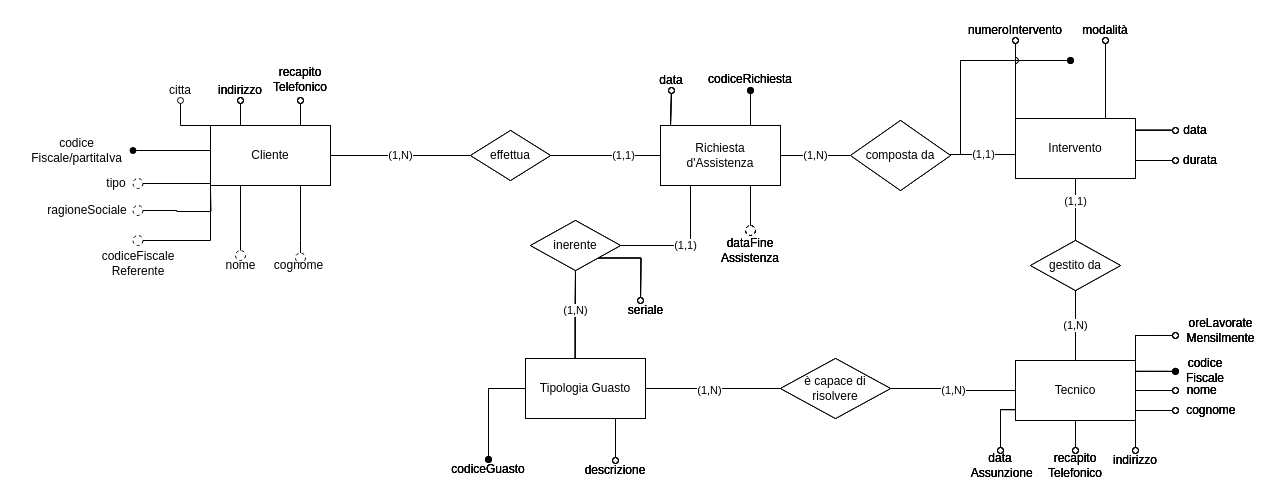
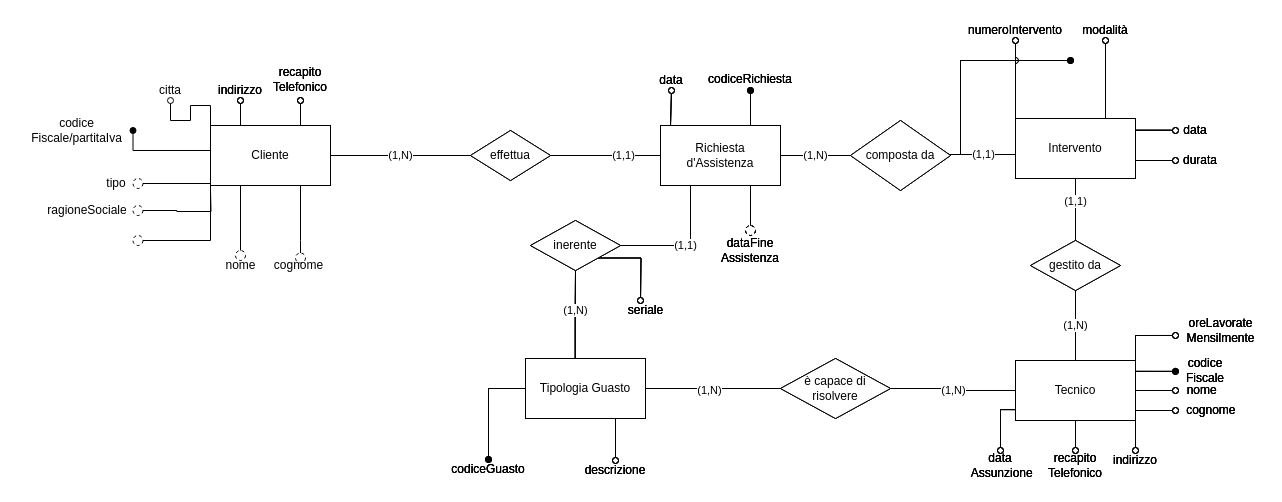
node "citta": moved (181, 91) -> (171, 91)
node "codice Fiscale/partitaIva": moved (77, 151) -> (77, 131)
node "codiceFiscale Referente": removed
